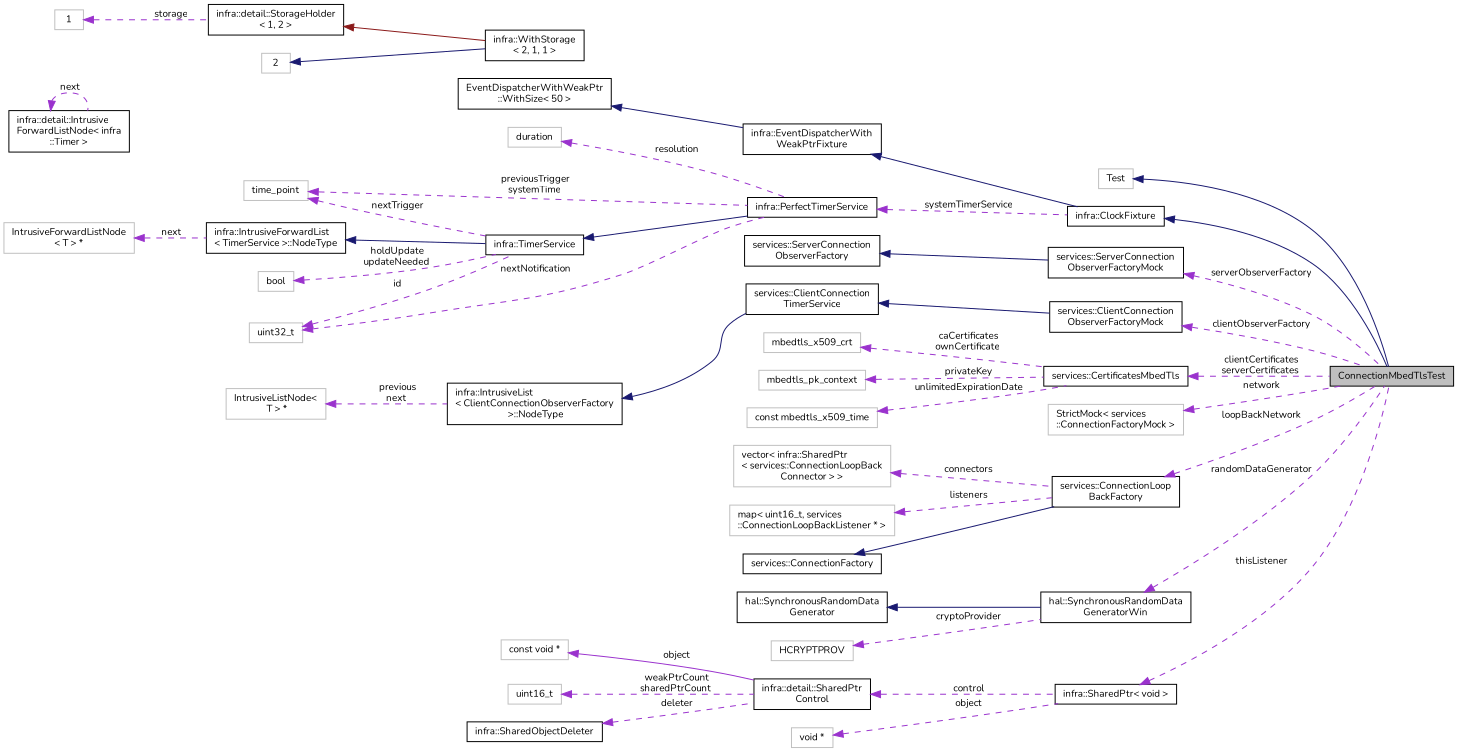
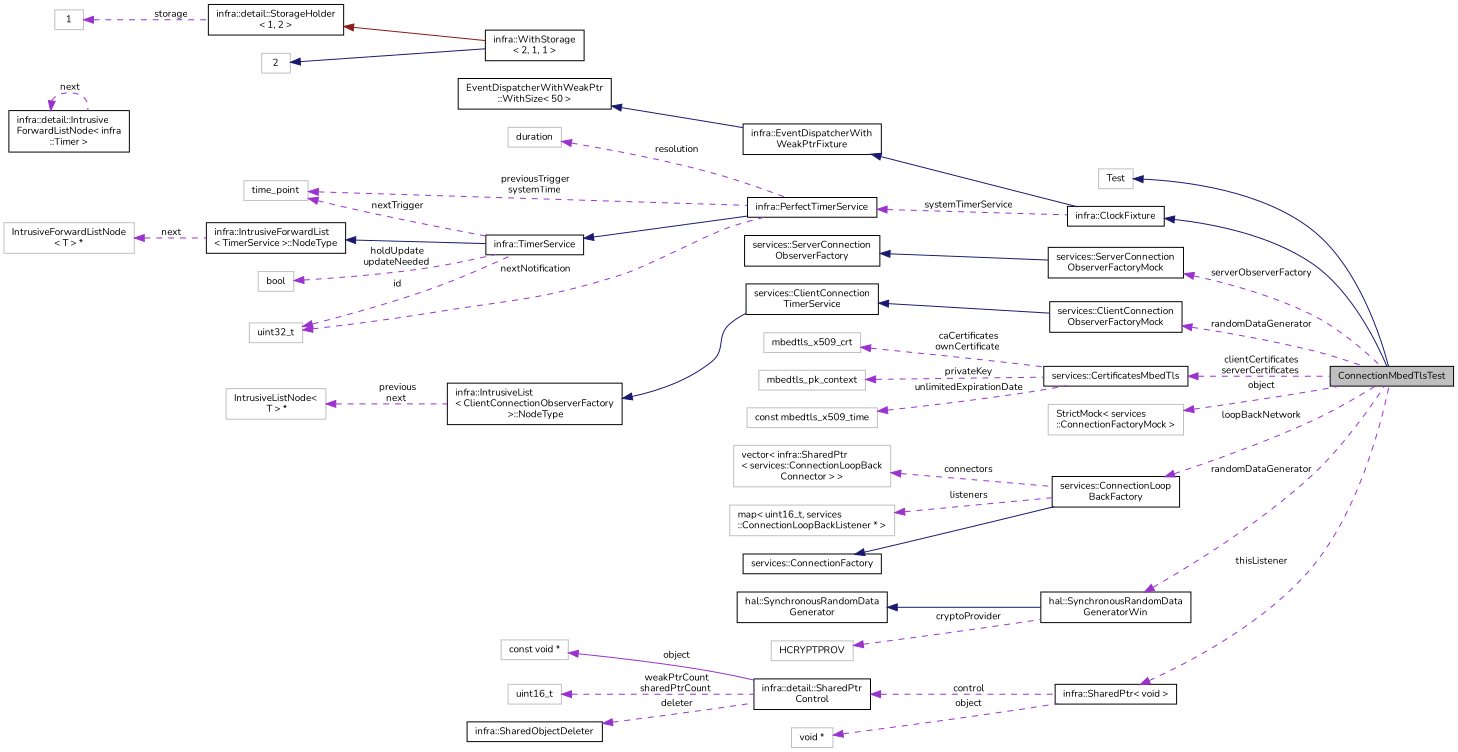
edge "ConnectionMbedTlsTest" -> "services::ClientConnection ObserverFactoryMock": label " clientObserverFactory" -> " randomDataGenerator"
edge "ConnectionMbedTlsTest" -> "StrictMock< services ::ConnectionFactoryMock >": label " network" -> " object"
